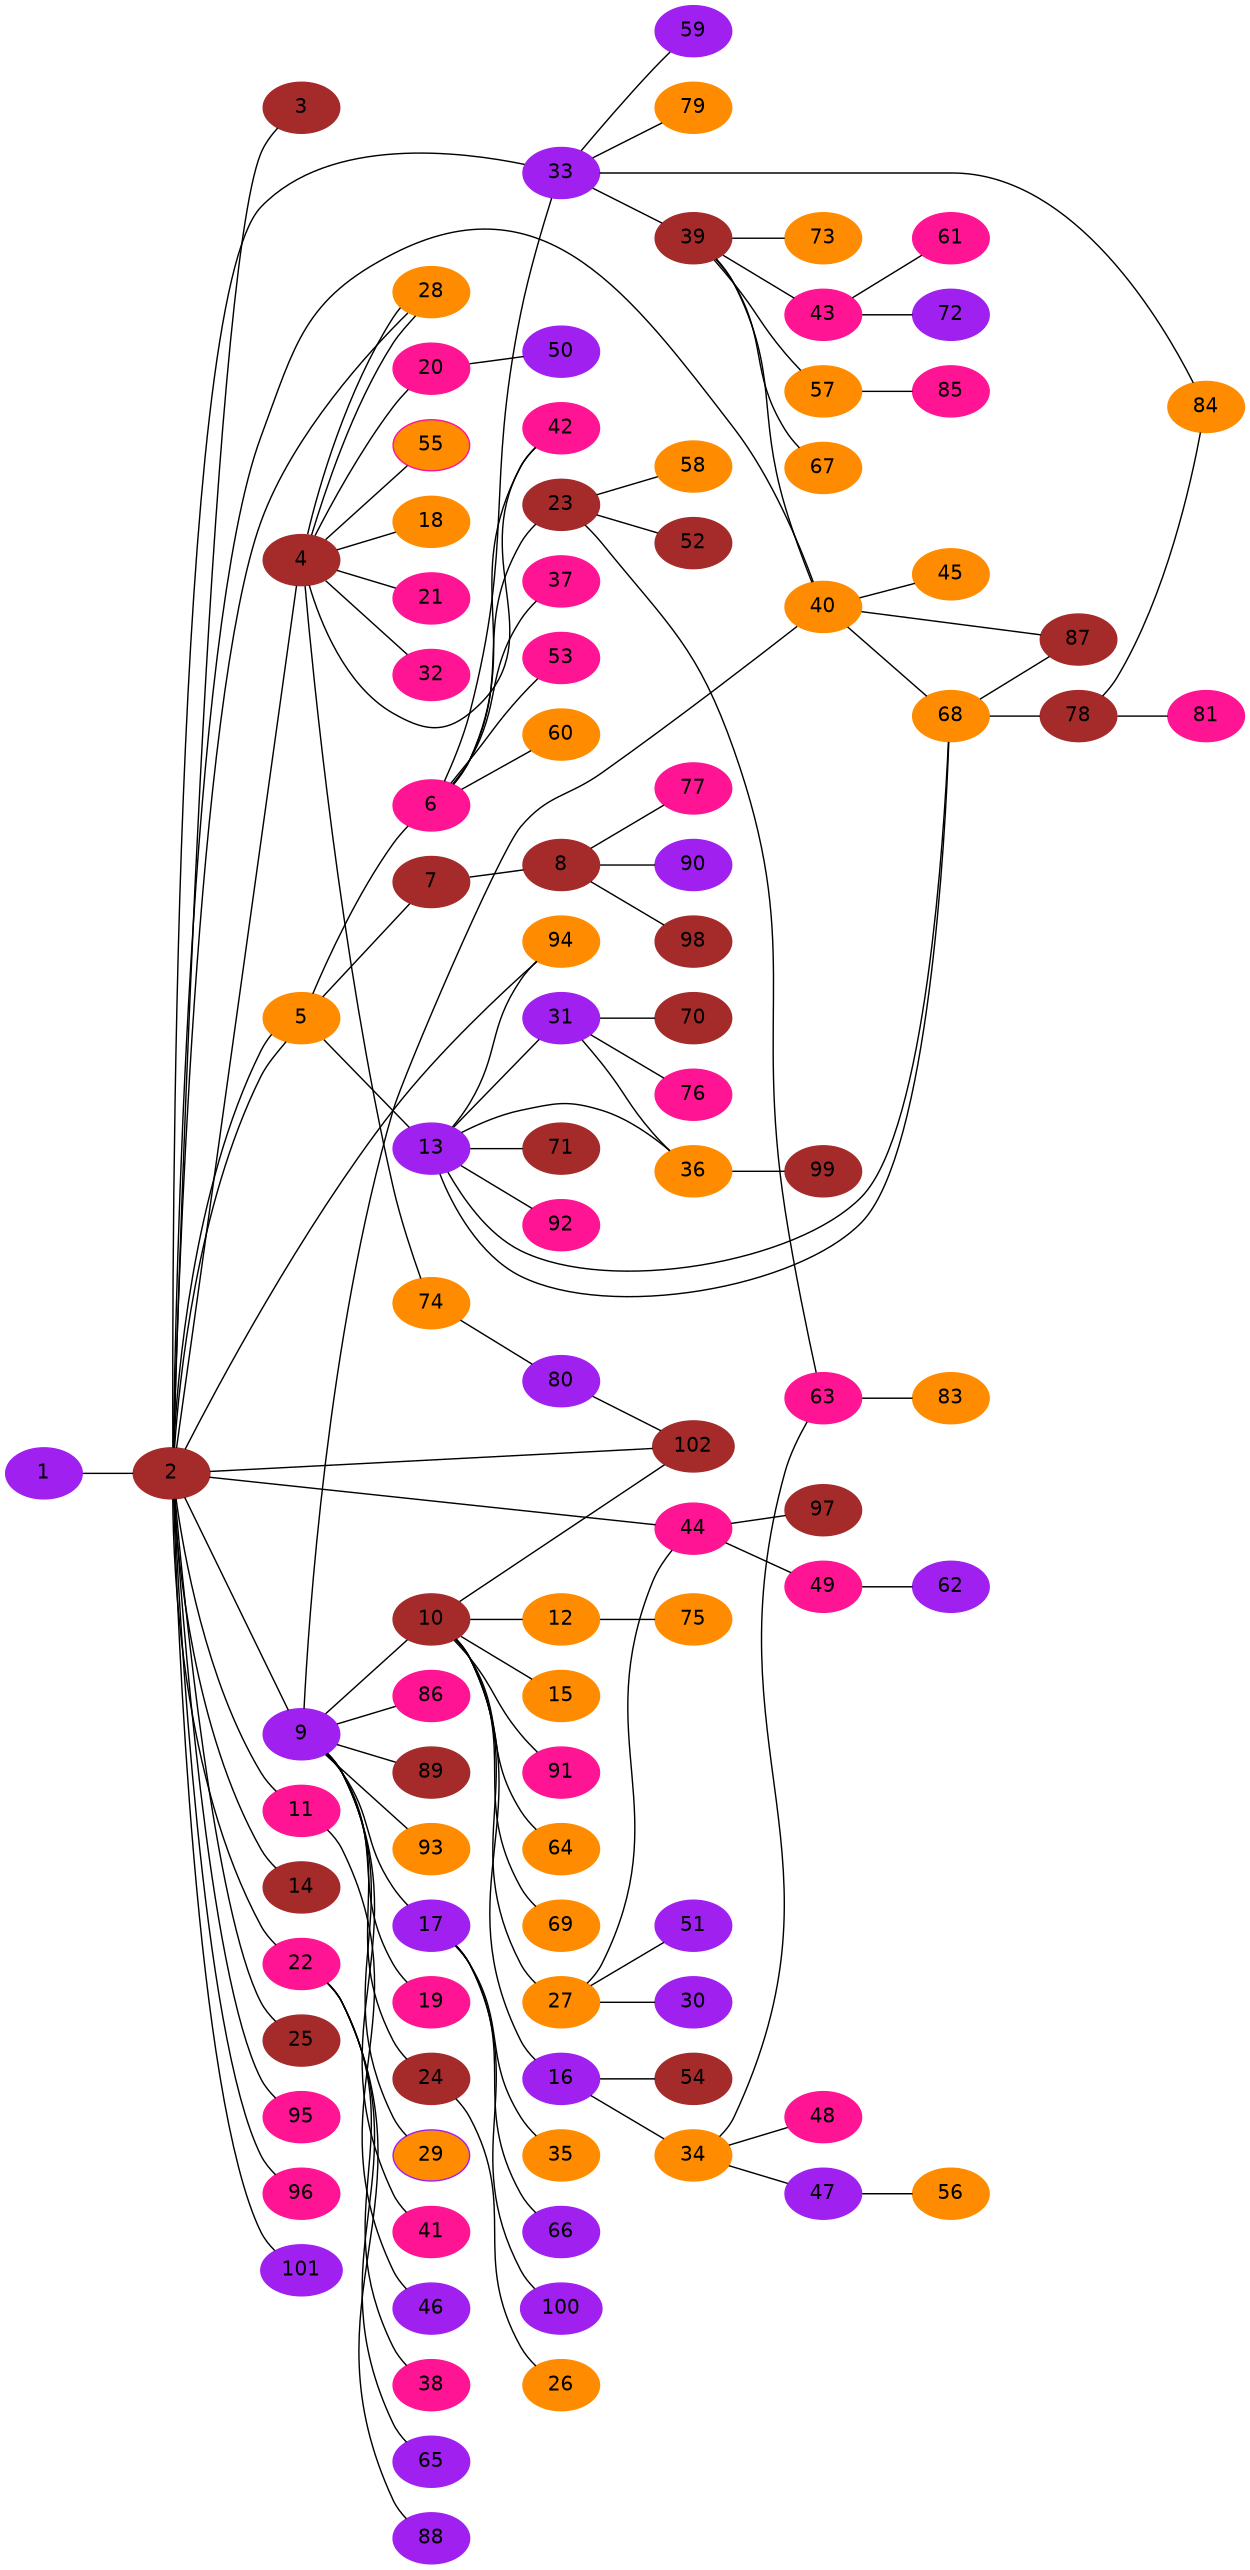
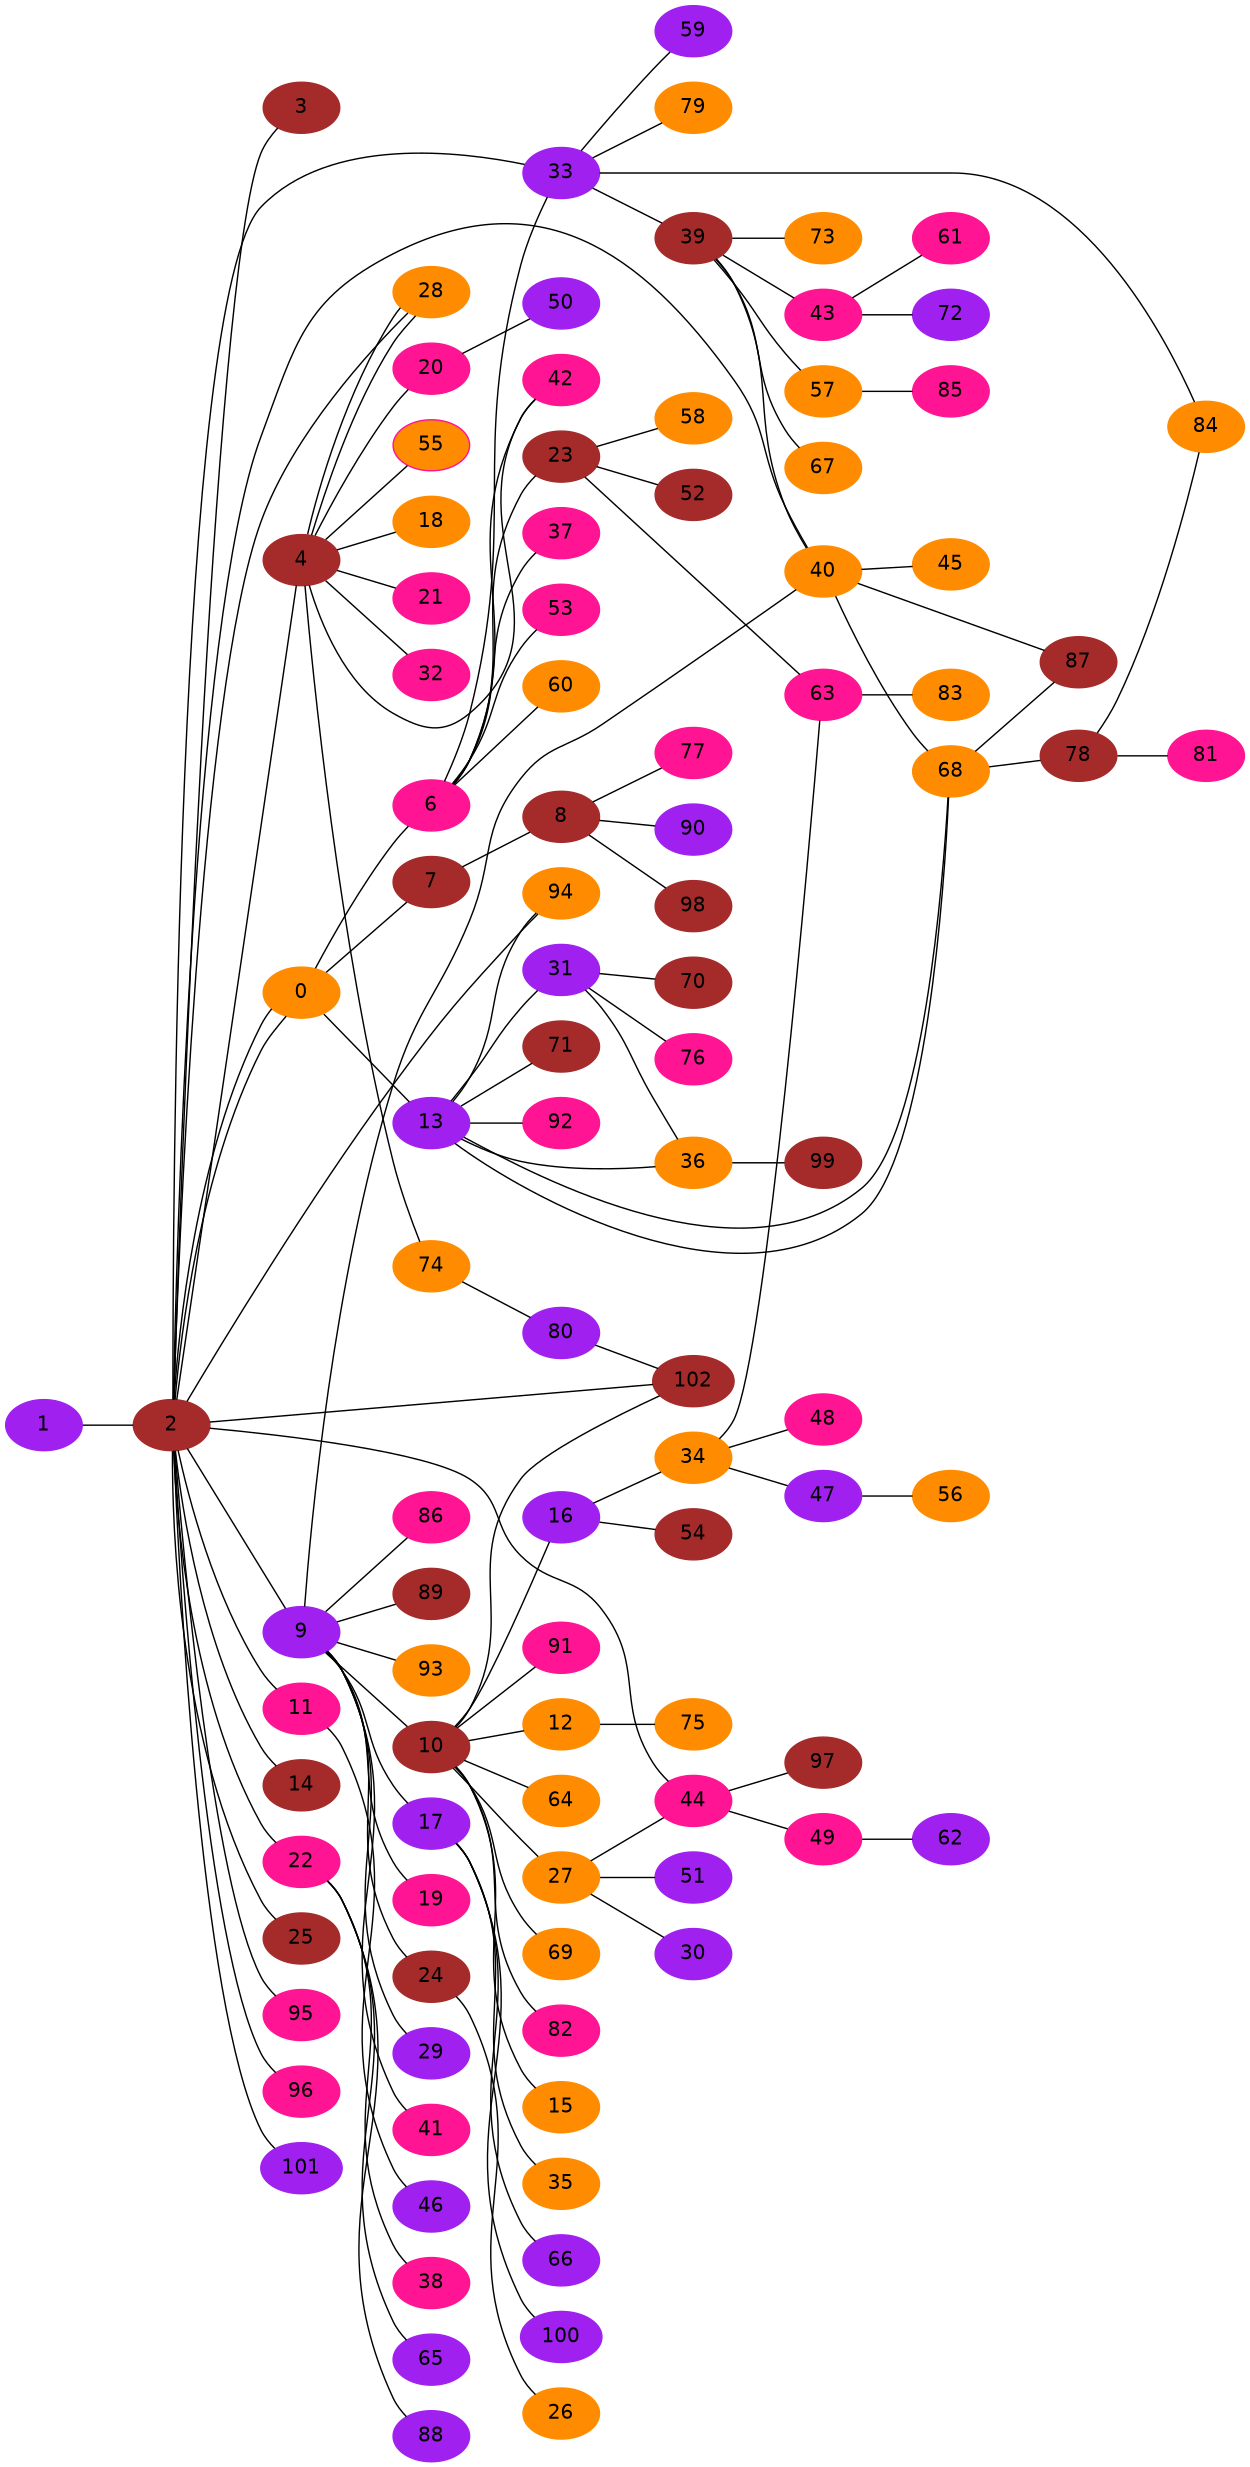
node "5": label "5" -> "0"
node "82": added
node "29": fillcolor darkorange -> purple
